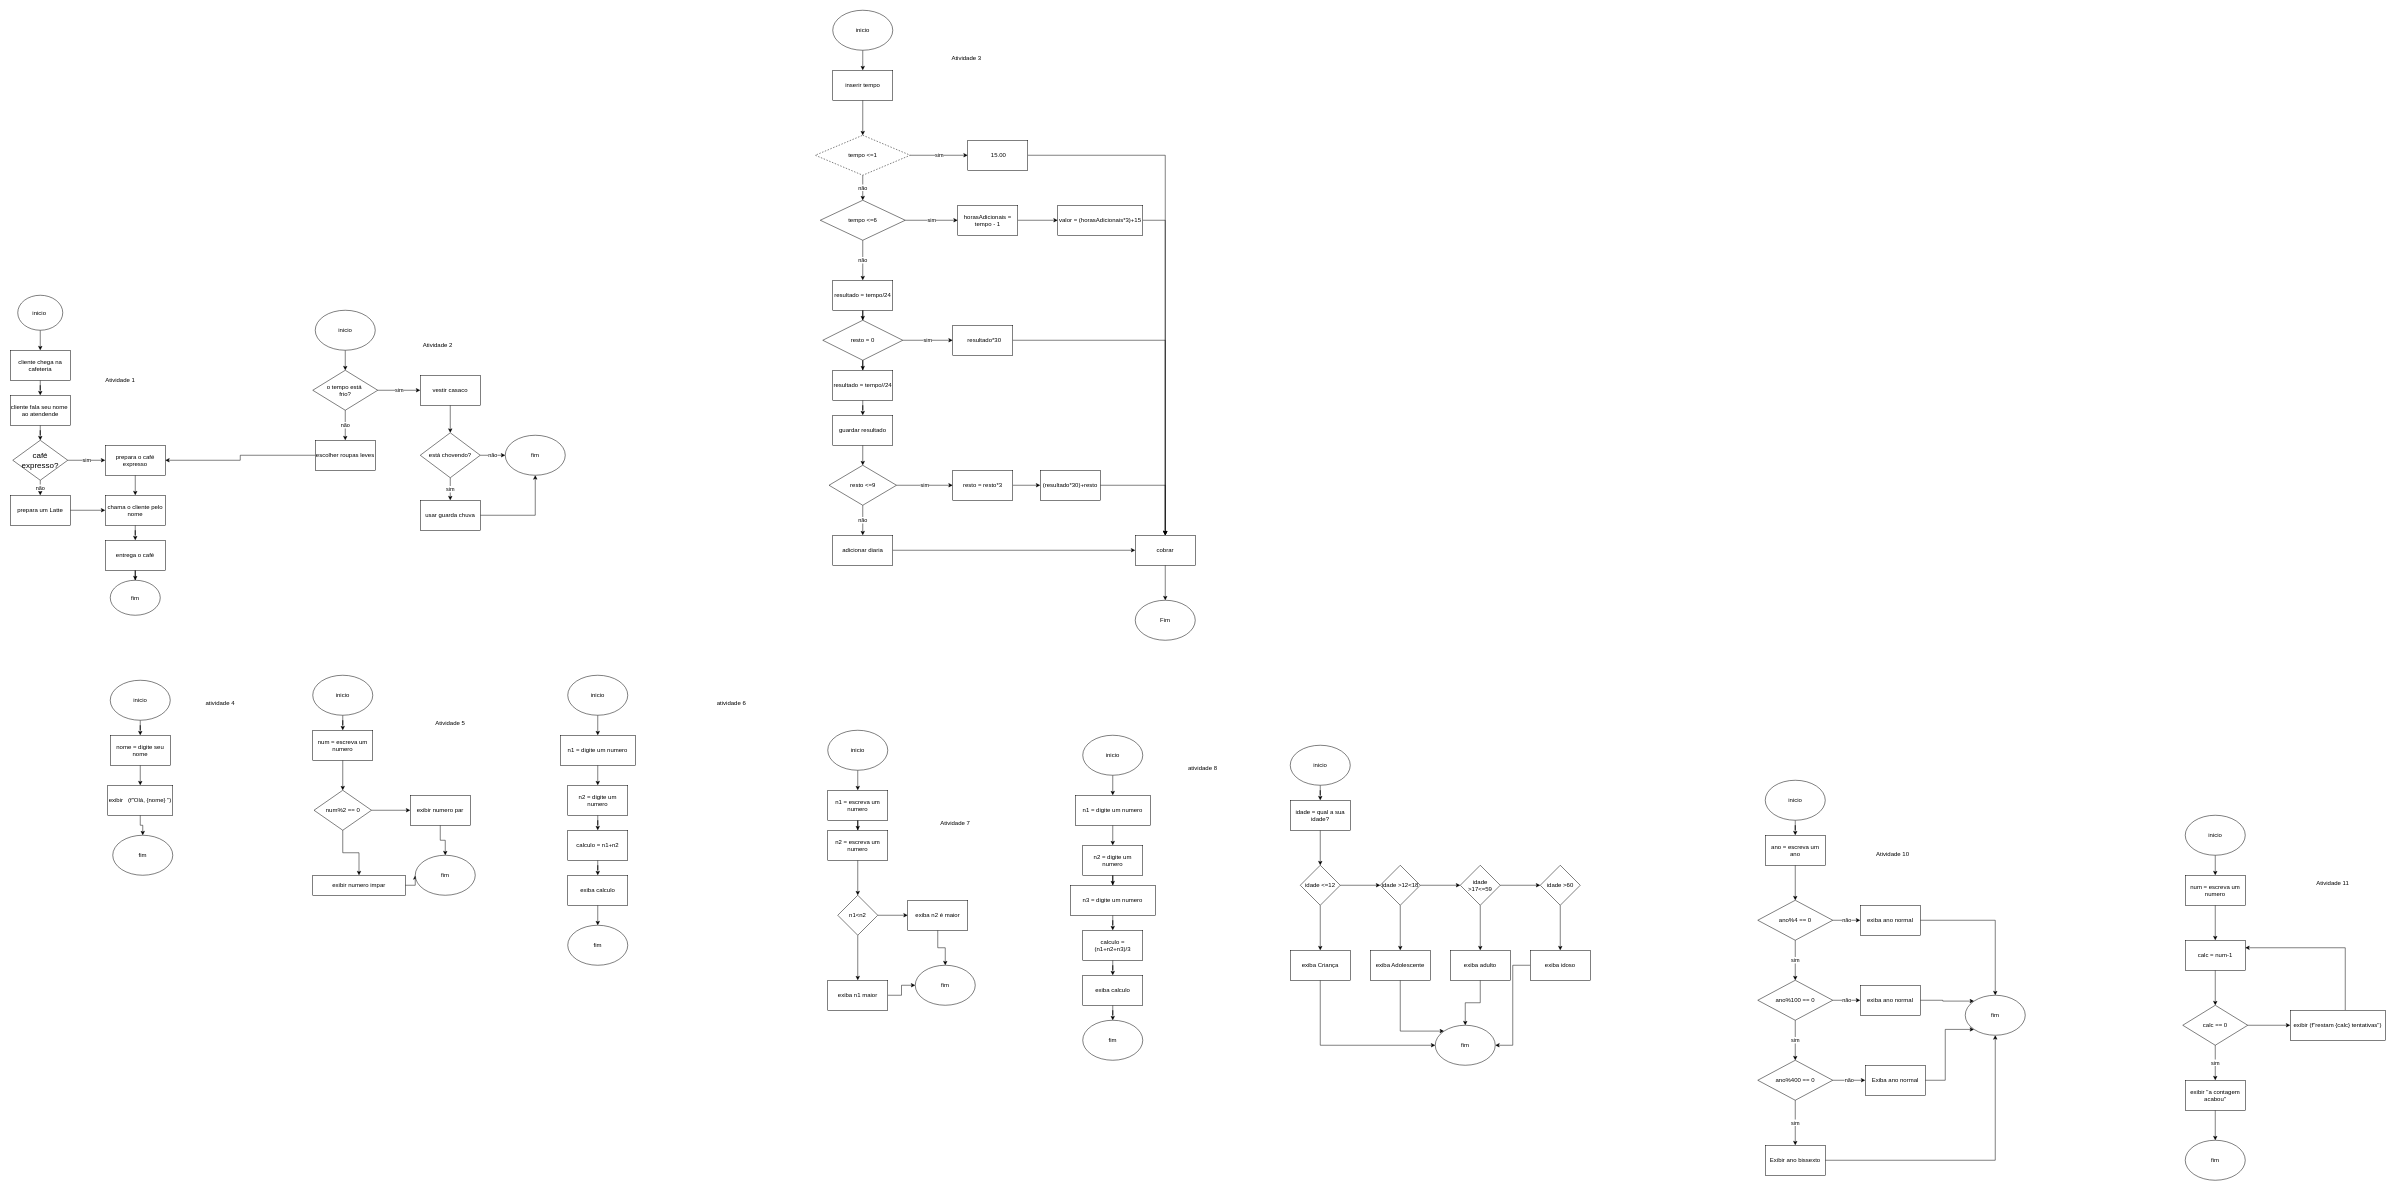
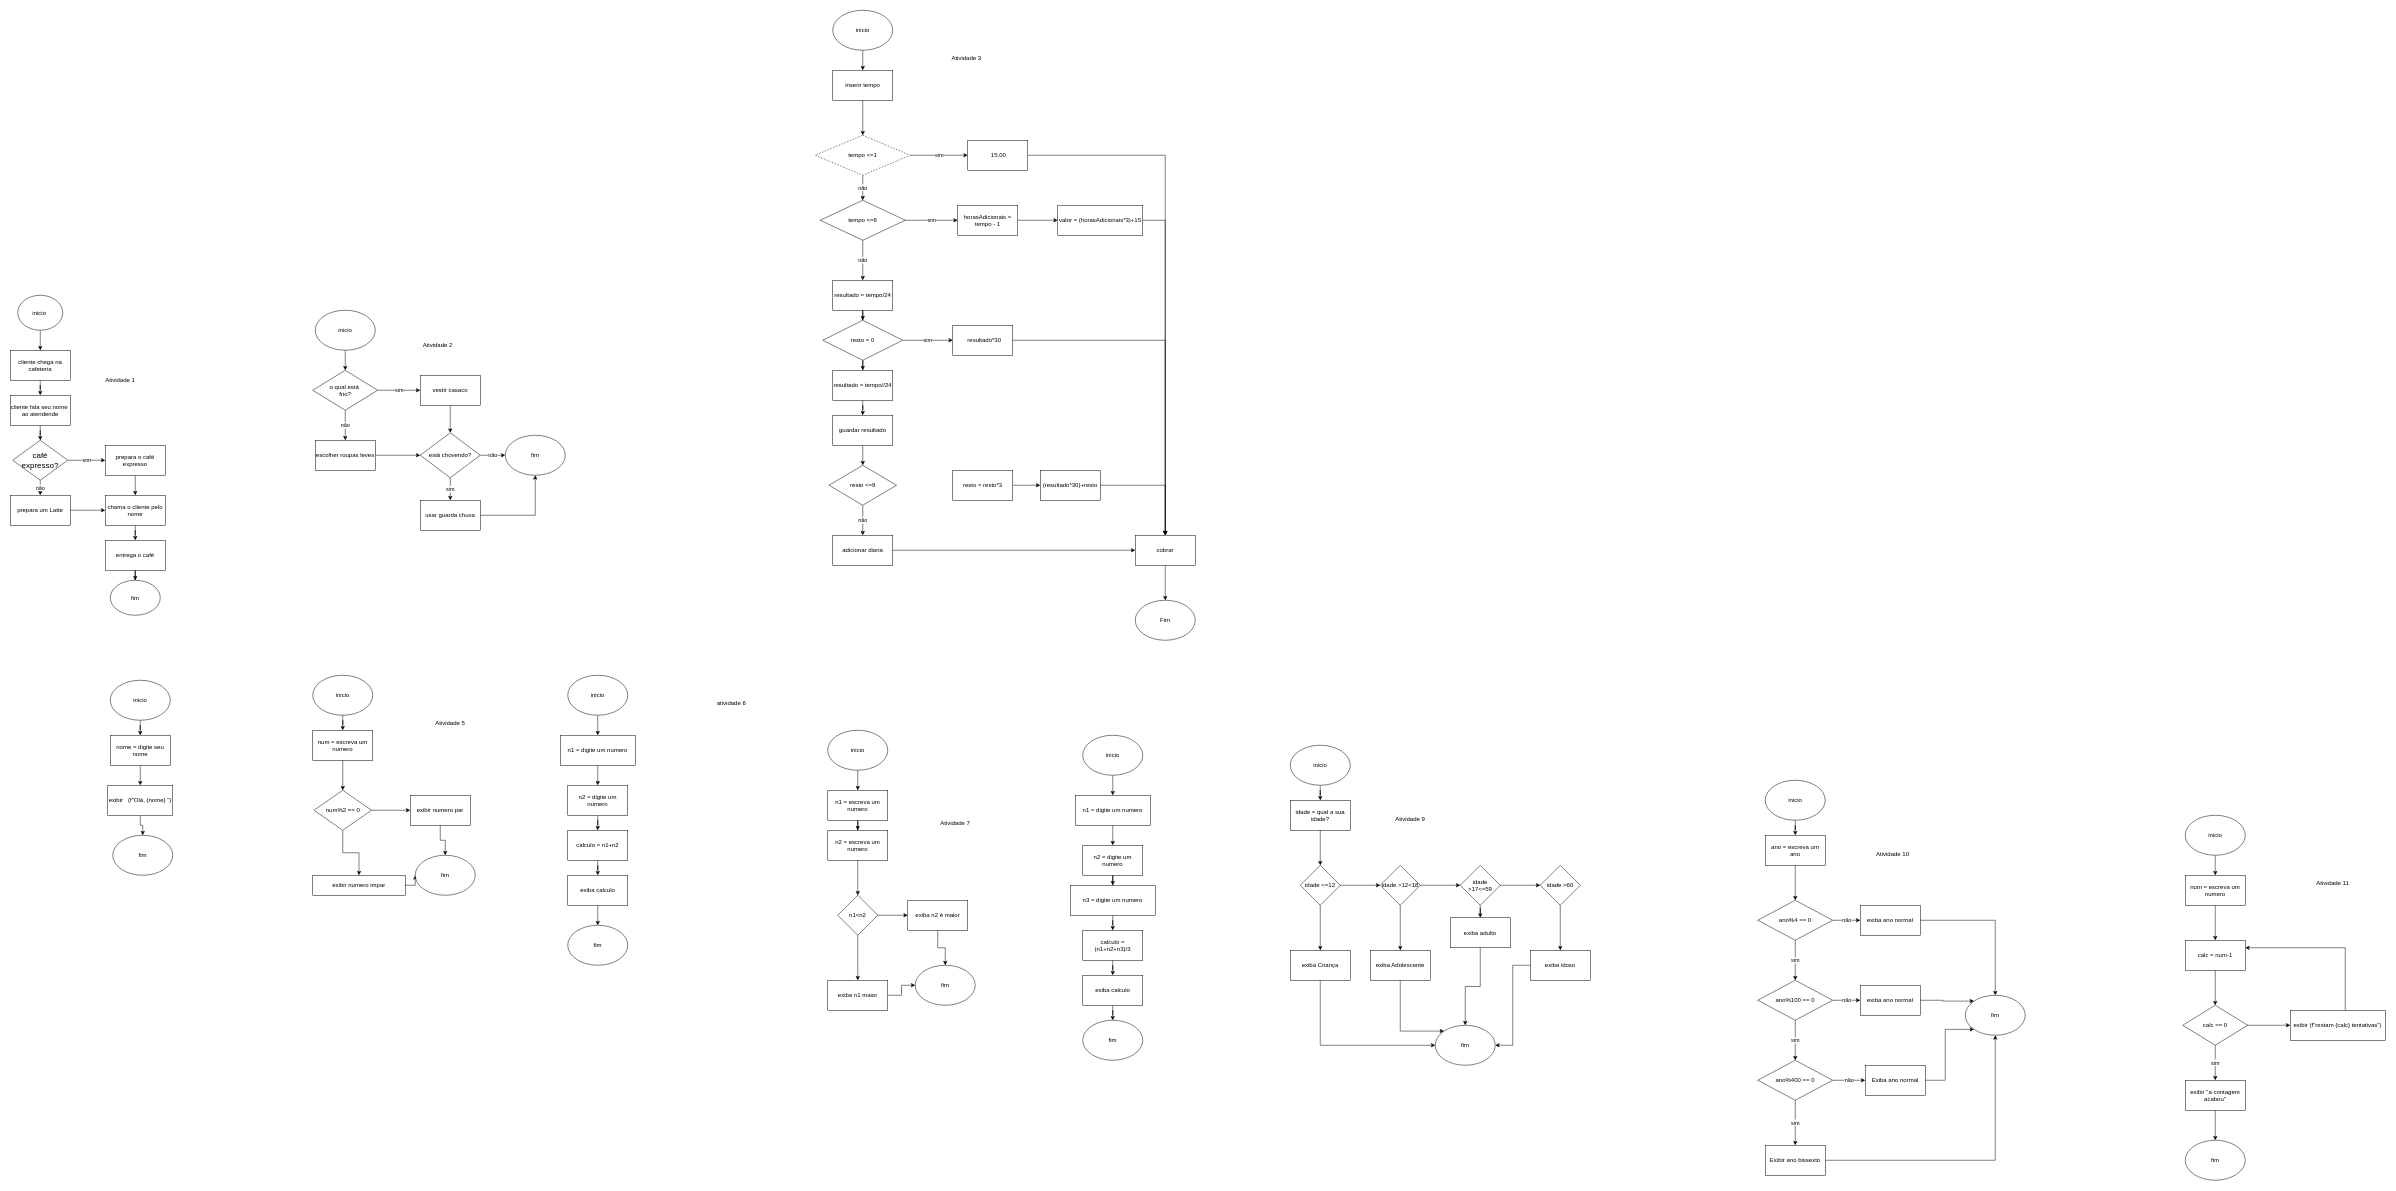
node "o tempo está frio?": label "o tempo está frio?" -> "o qual está frio?"
edge "escolher roupas leves" -> "prepara o café expresso": now "escolher roupas leves" -> "está chovendo?"
edge "resto <=9" -> "resto = resto*3": removed, label "sim"
node "atividade 4": removed
node "atividade 8": removed
node "Atividade 9": added
node "exiba adulto": moved (1480, 965) -> (1480, 933)
